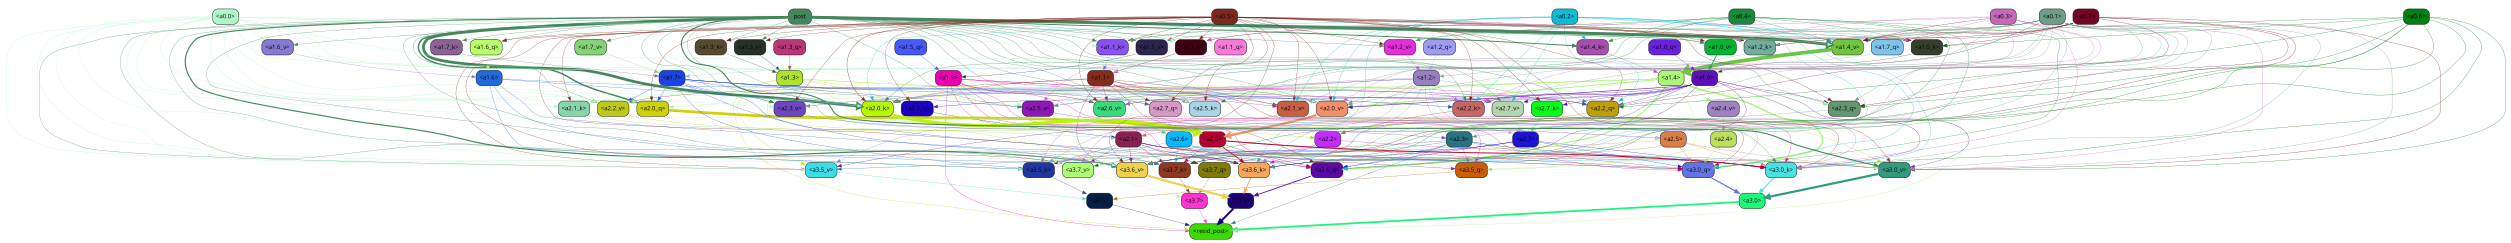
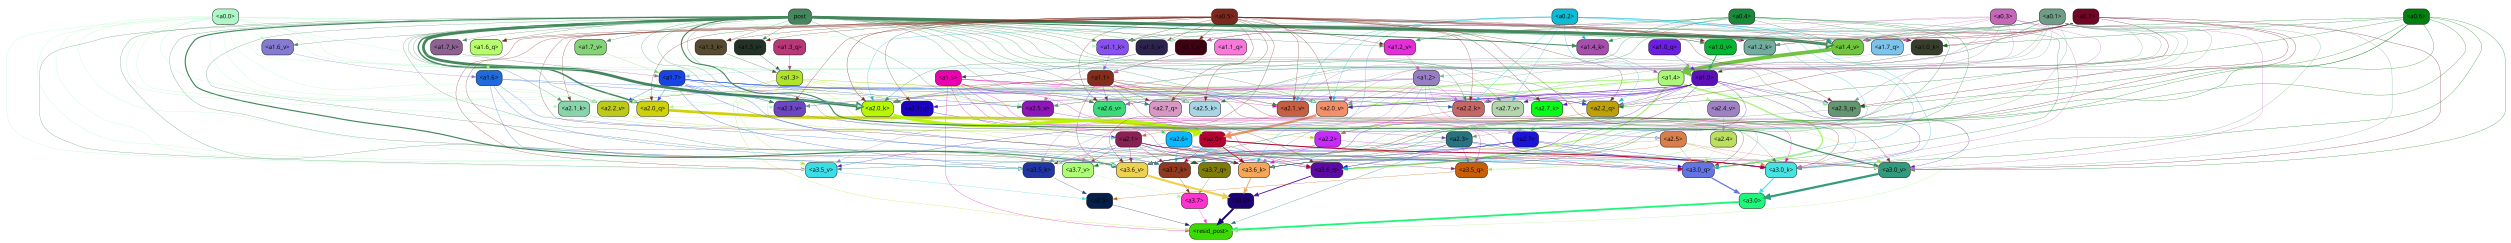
edge "<a0.3>" -> "<a1.4_v>": color #730627 -> #c667ba
edge "post" -> "<a2.1_k>": added
node "<a1.5_q>": removed
node "<a1.2_q>": removed
edge "<a0.3>" -> "<a2.2_k>": now "<a0.3>" -> "<a2.1_v>"
